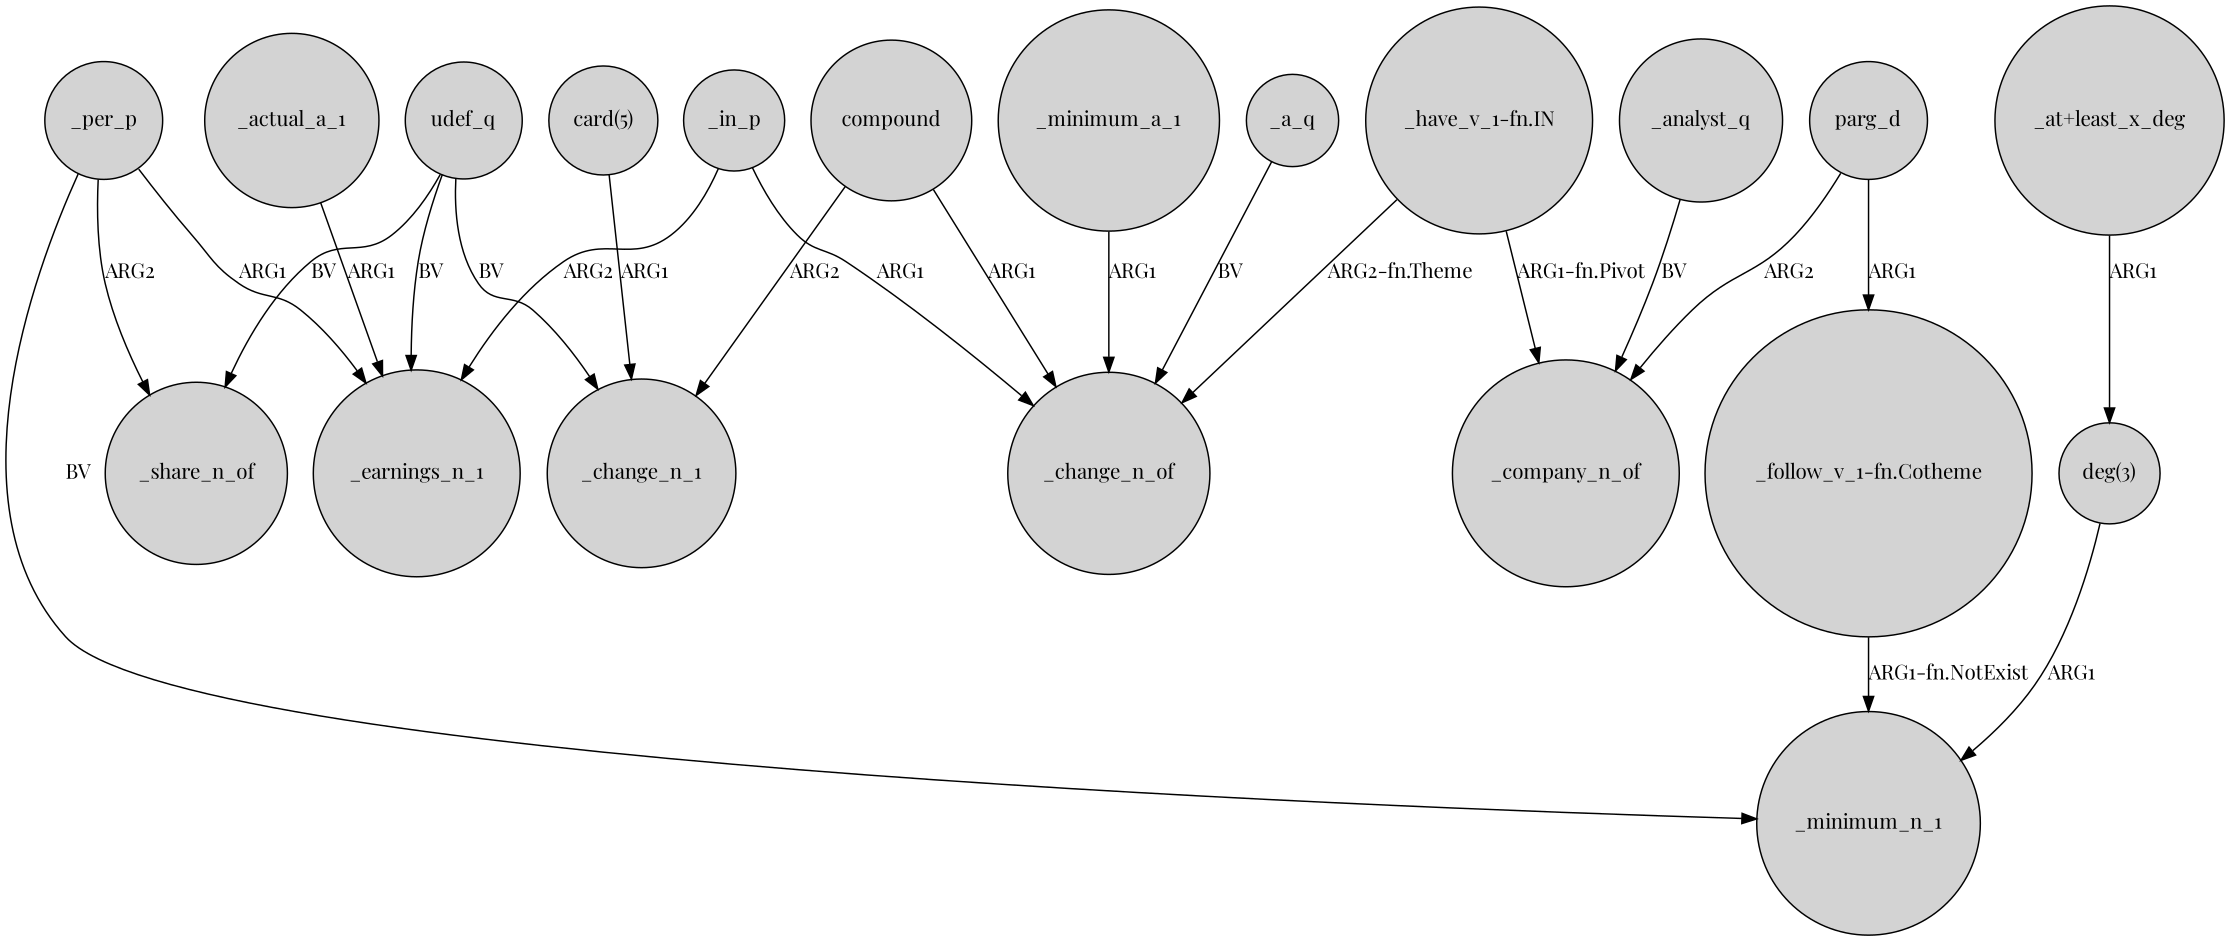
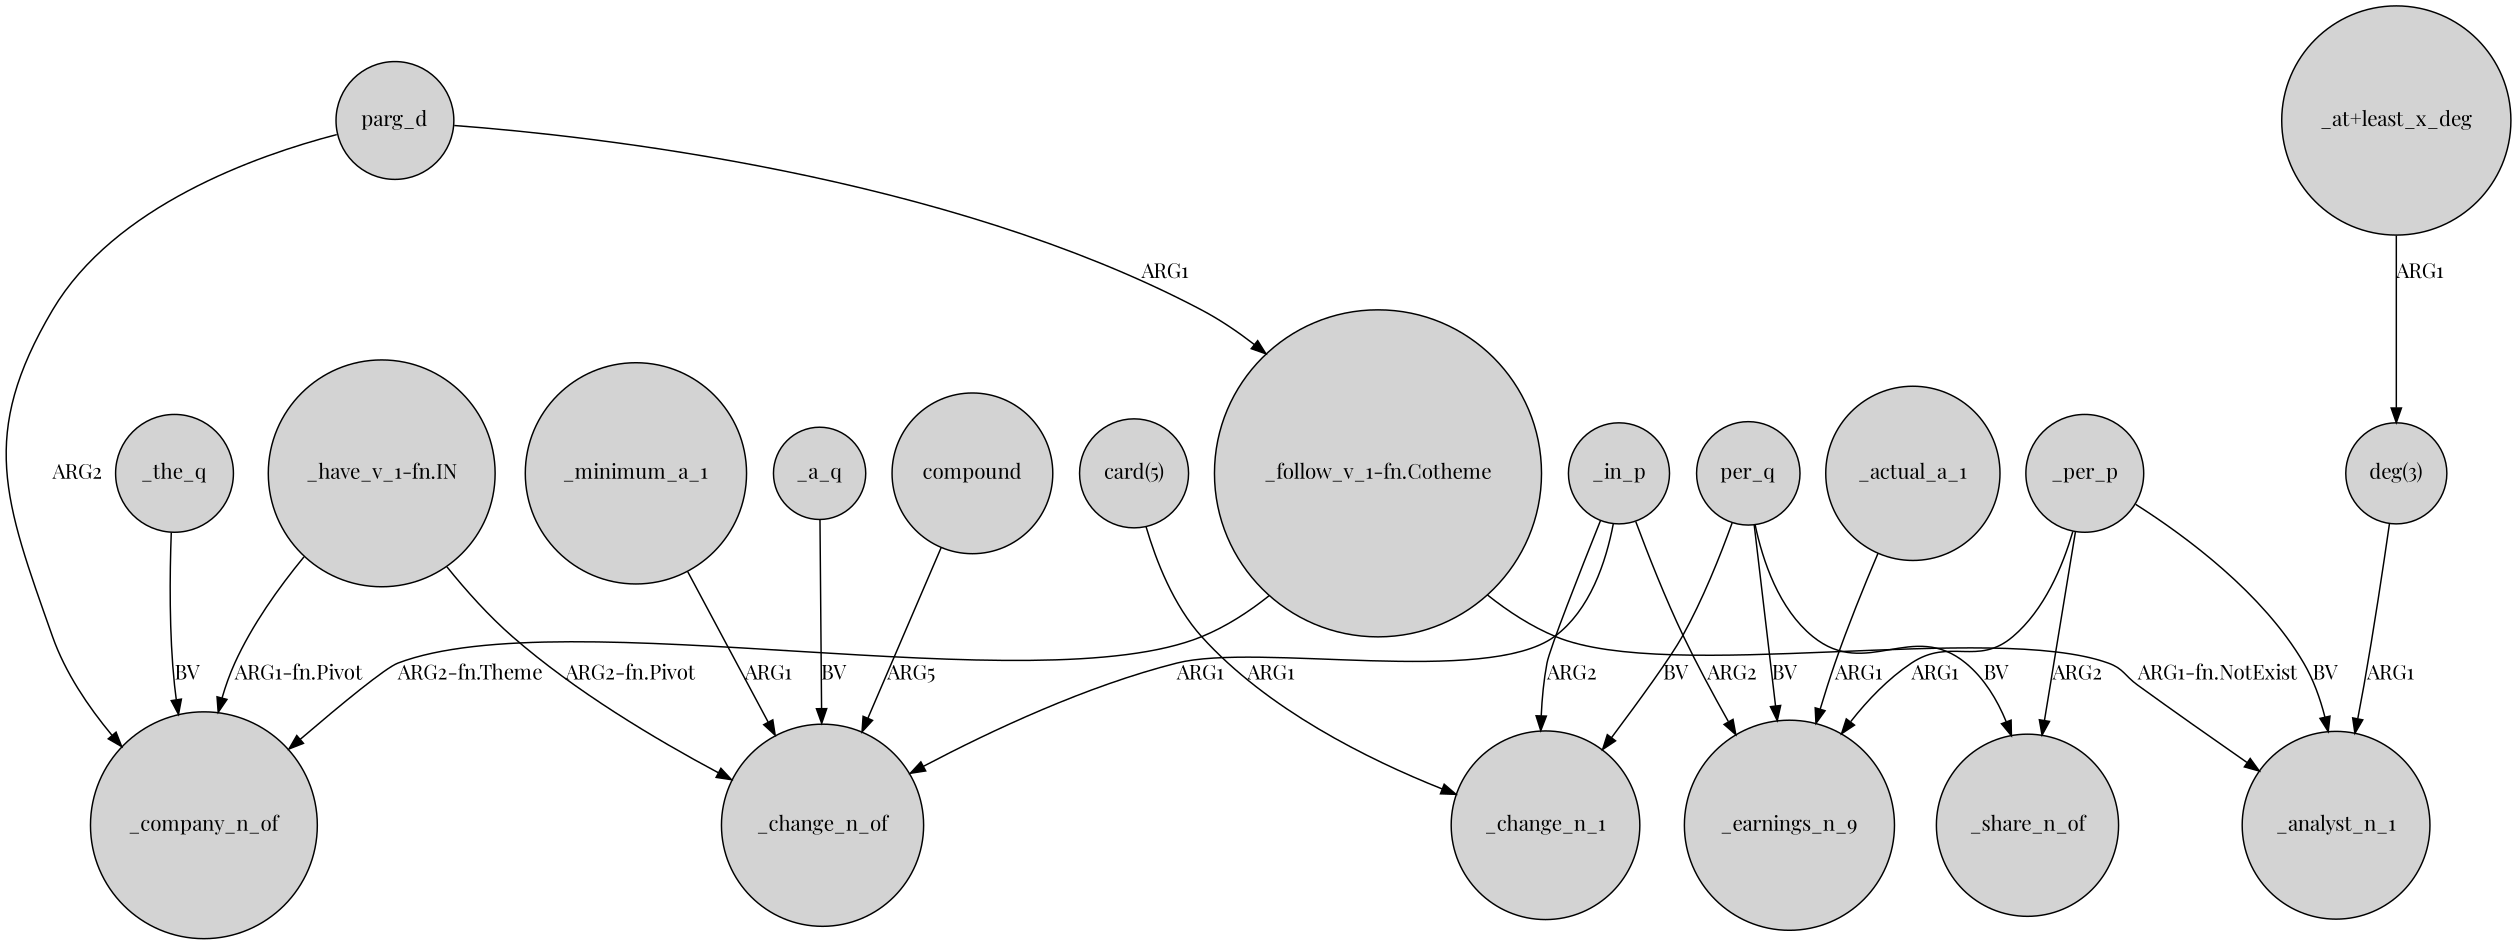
node "udef_q": label "udef_q" -> "per_q"
node "_analyst_q": label "_analyst_q" -> "_the_q"
edge "compound" -> "_change_n_of": label "ARG1" -> "ARG5"
edge "_have_v_1-fn.IN" -> "_change_n_of": label "ARG2-fn.Theme" -> "ARG2-fn.Pivot"
edge "compound" -> "_change_n_1": now "_in_p" -> "_change_n_1"
node "_earnings_n_1": label "_earnings_n_1" -> "_earnings_n_9"
edge "_follow_v_1-fn.Cotheme" -> "_company_n_of": added, label "ARG2-fn.Theme"
node "_minimum_n_1": label "_minimum_n_1" -> "_analyst_n_1"
